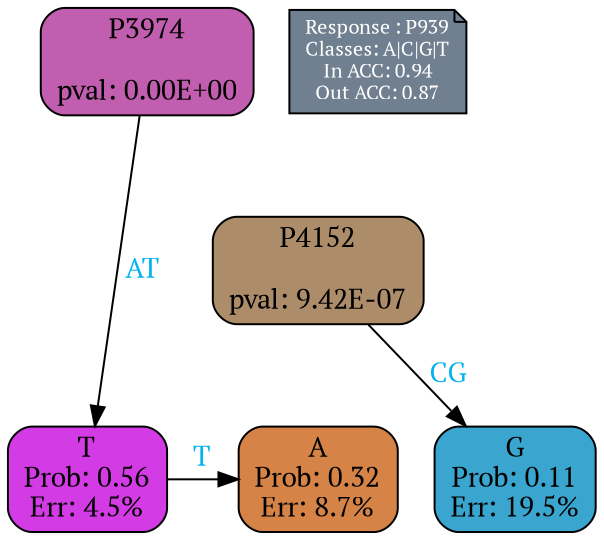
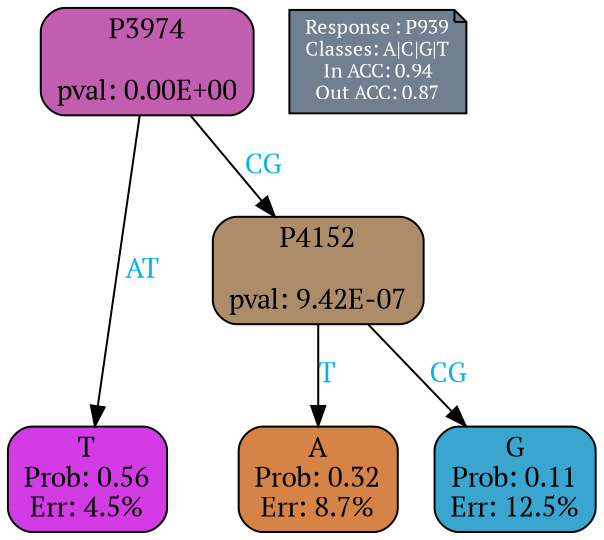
edge "P3974 pval: 0.00E+00" -> "P4152 pval: 9.42E-07": added, label "CG"
edge "T Prob: 0.56 Err: 4.5%" -> "A Prob: 0.32 Err: 8.7%": now "P4152 pval: 9.42E-07" -> "A Prob: 0.32 Err: 8.7%"
node "G Prob: 0.11 Err: 19.5%": label "G Prob: 0.11 Err: 19.5%" -> "G Prob: 0.11 Err: 12.5%"
